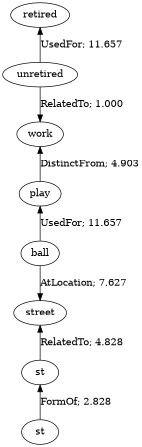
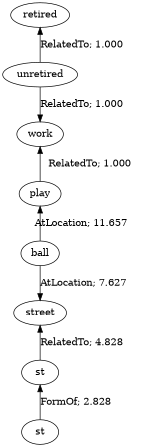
edge "unretired" -> "retired": label "UsedFor; 11.657" -> "RelatedTo; 1.000"
edge "play" -> "work": label "DistinctFrom; 4.903" -> "RelatedTo; 1.000"
edge "ball" -> "play": label "UsedFor; 11.657" -> "AtLocation; 11.657"
